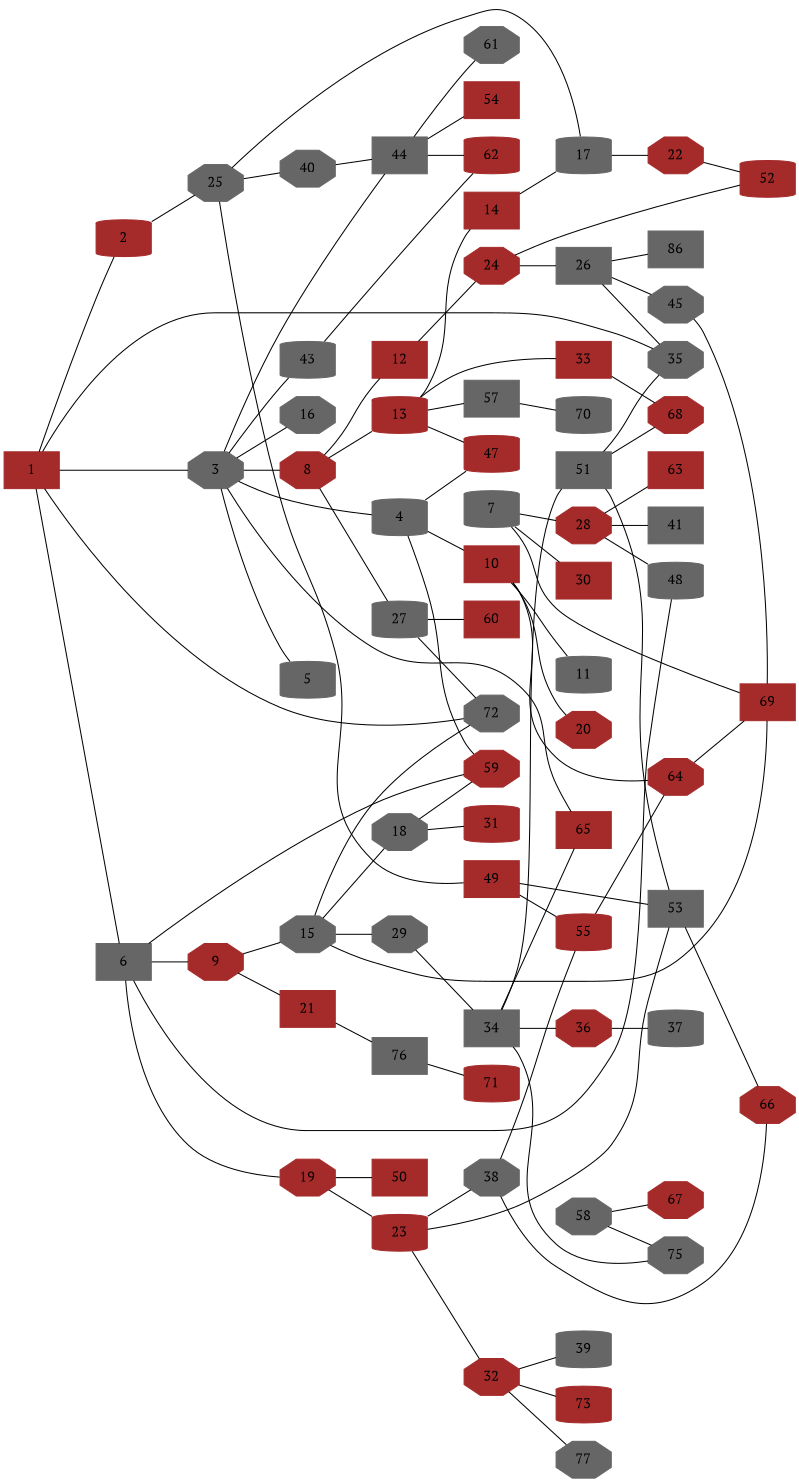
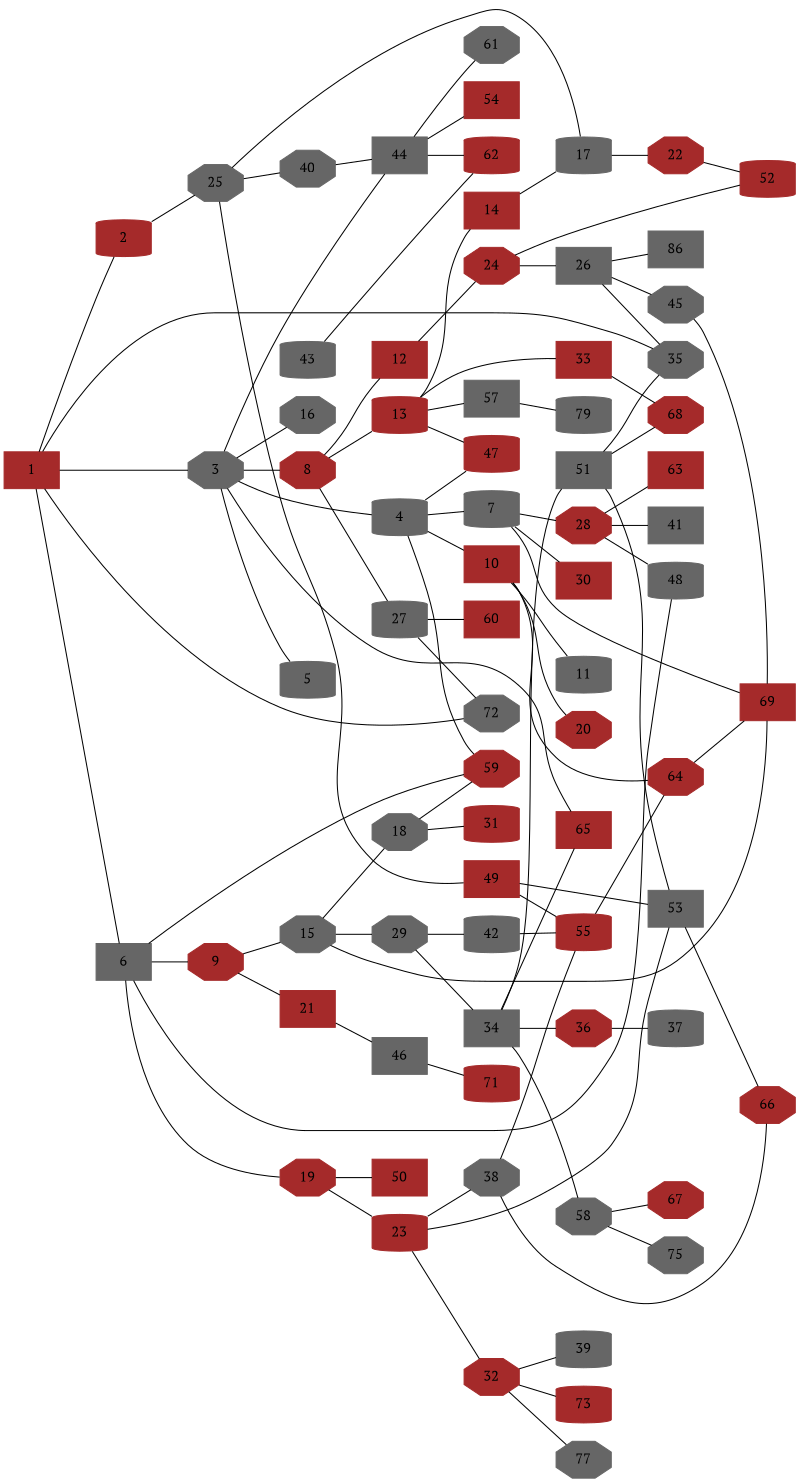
node "70": label "70" -> "79"
edge "43" -- "3": removed
edge "7" -- "4": added
edge "72" -- "15": removed
node "42": added
node "76": label "76" -> "46"
edge "34" -- "75": now "34" -- "58"
